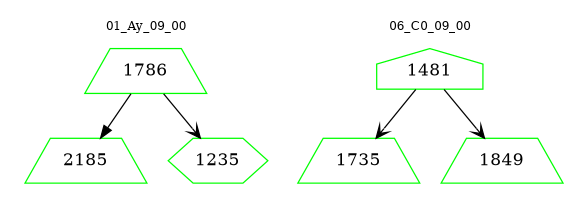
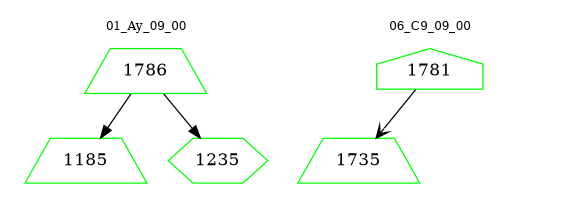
cluster "06_C0_09_00": label "06_C0_09_00" -> "06_C9_09_00"
node "1481": label "1481" -> "1781"
edge "1786" -> "1235": arrowhead vee -> normal
node "2185": label "2185" -> "1185"
node "1849": removed
